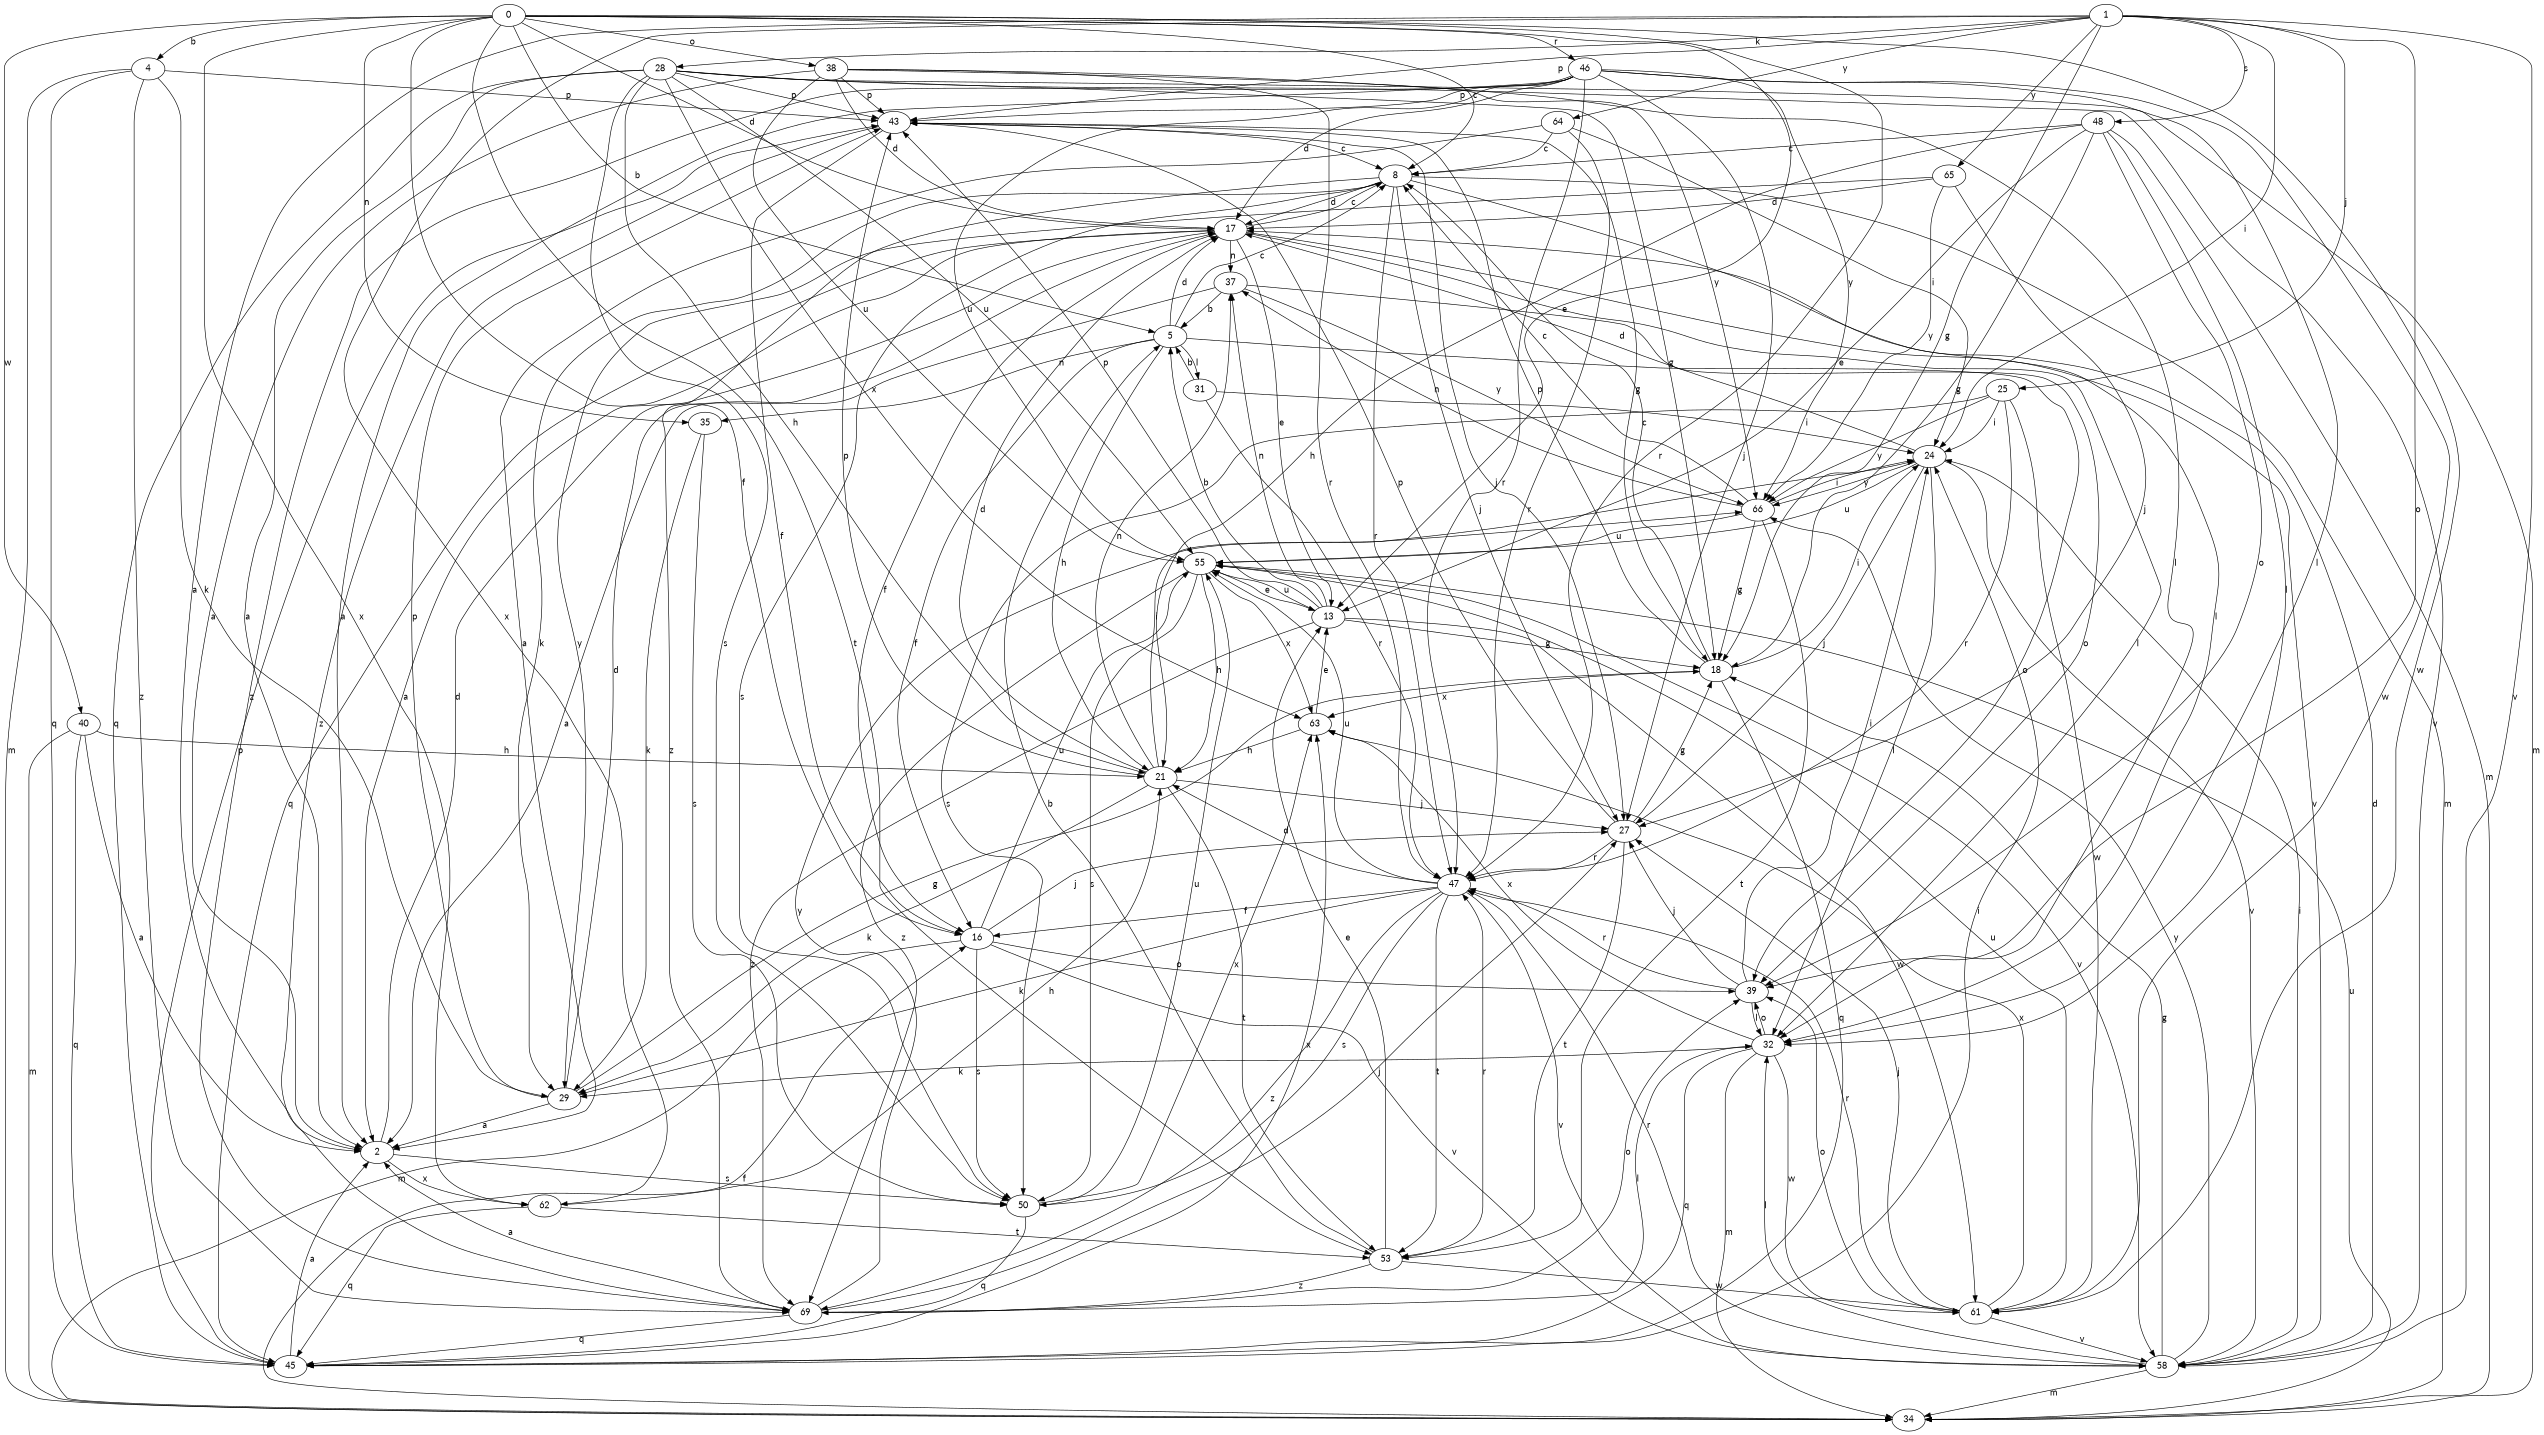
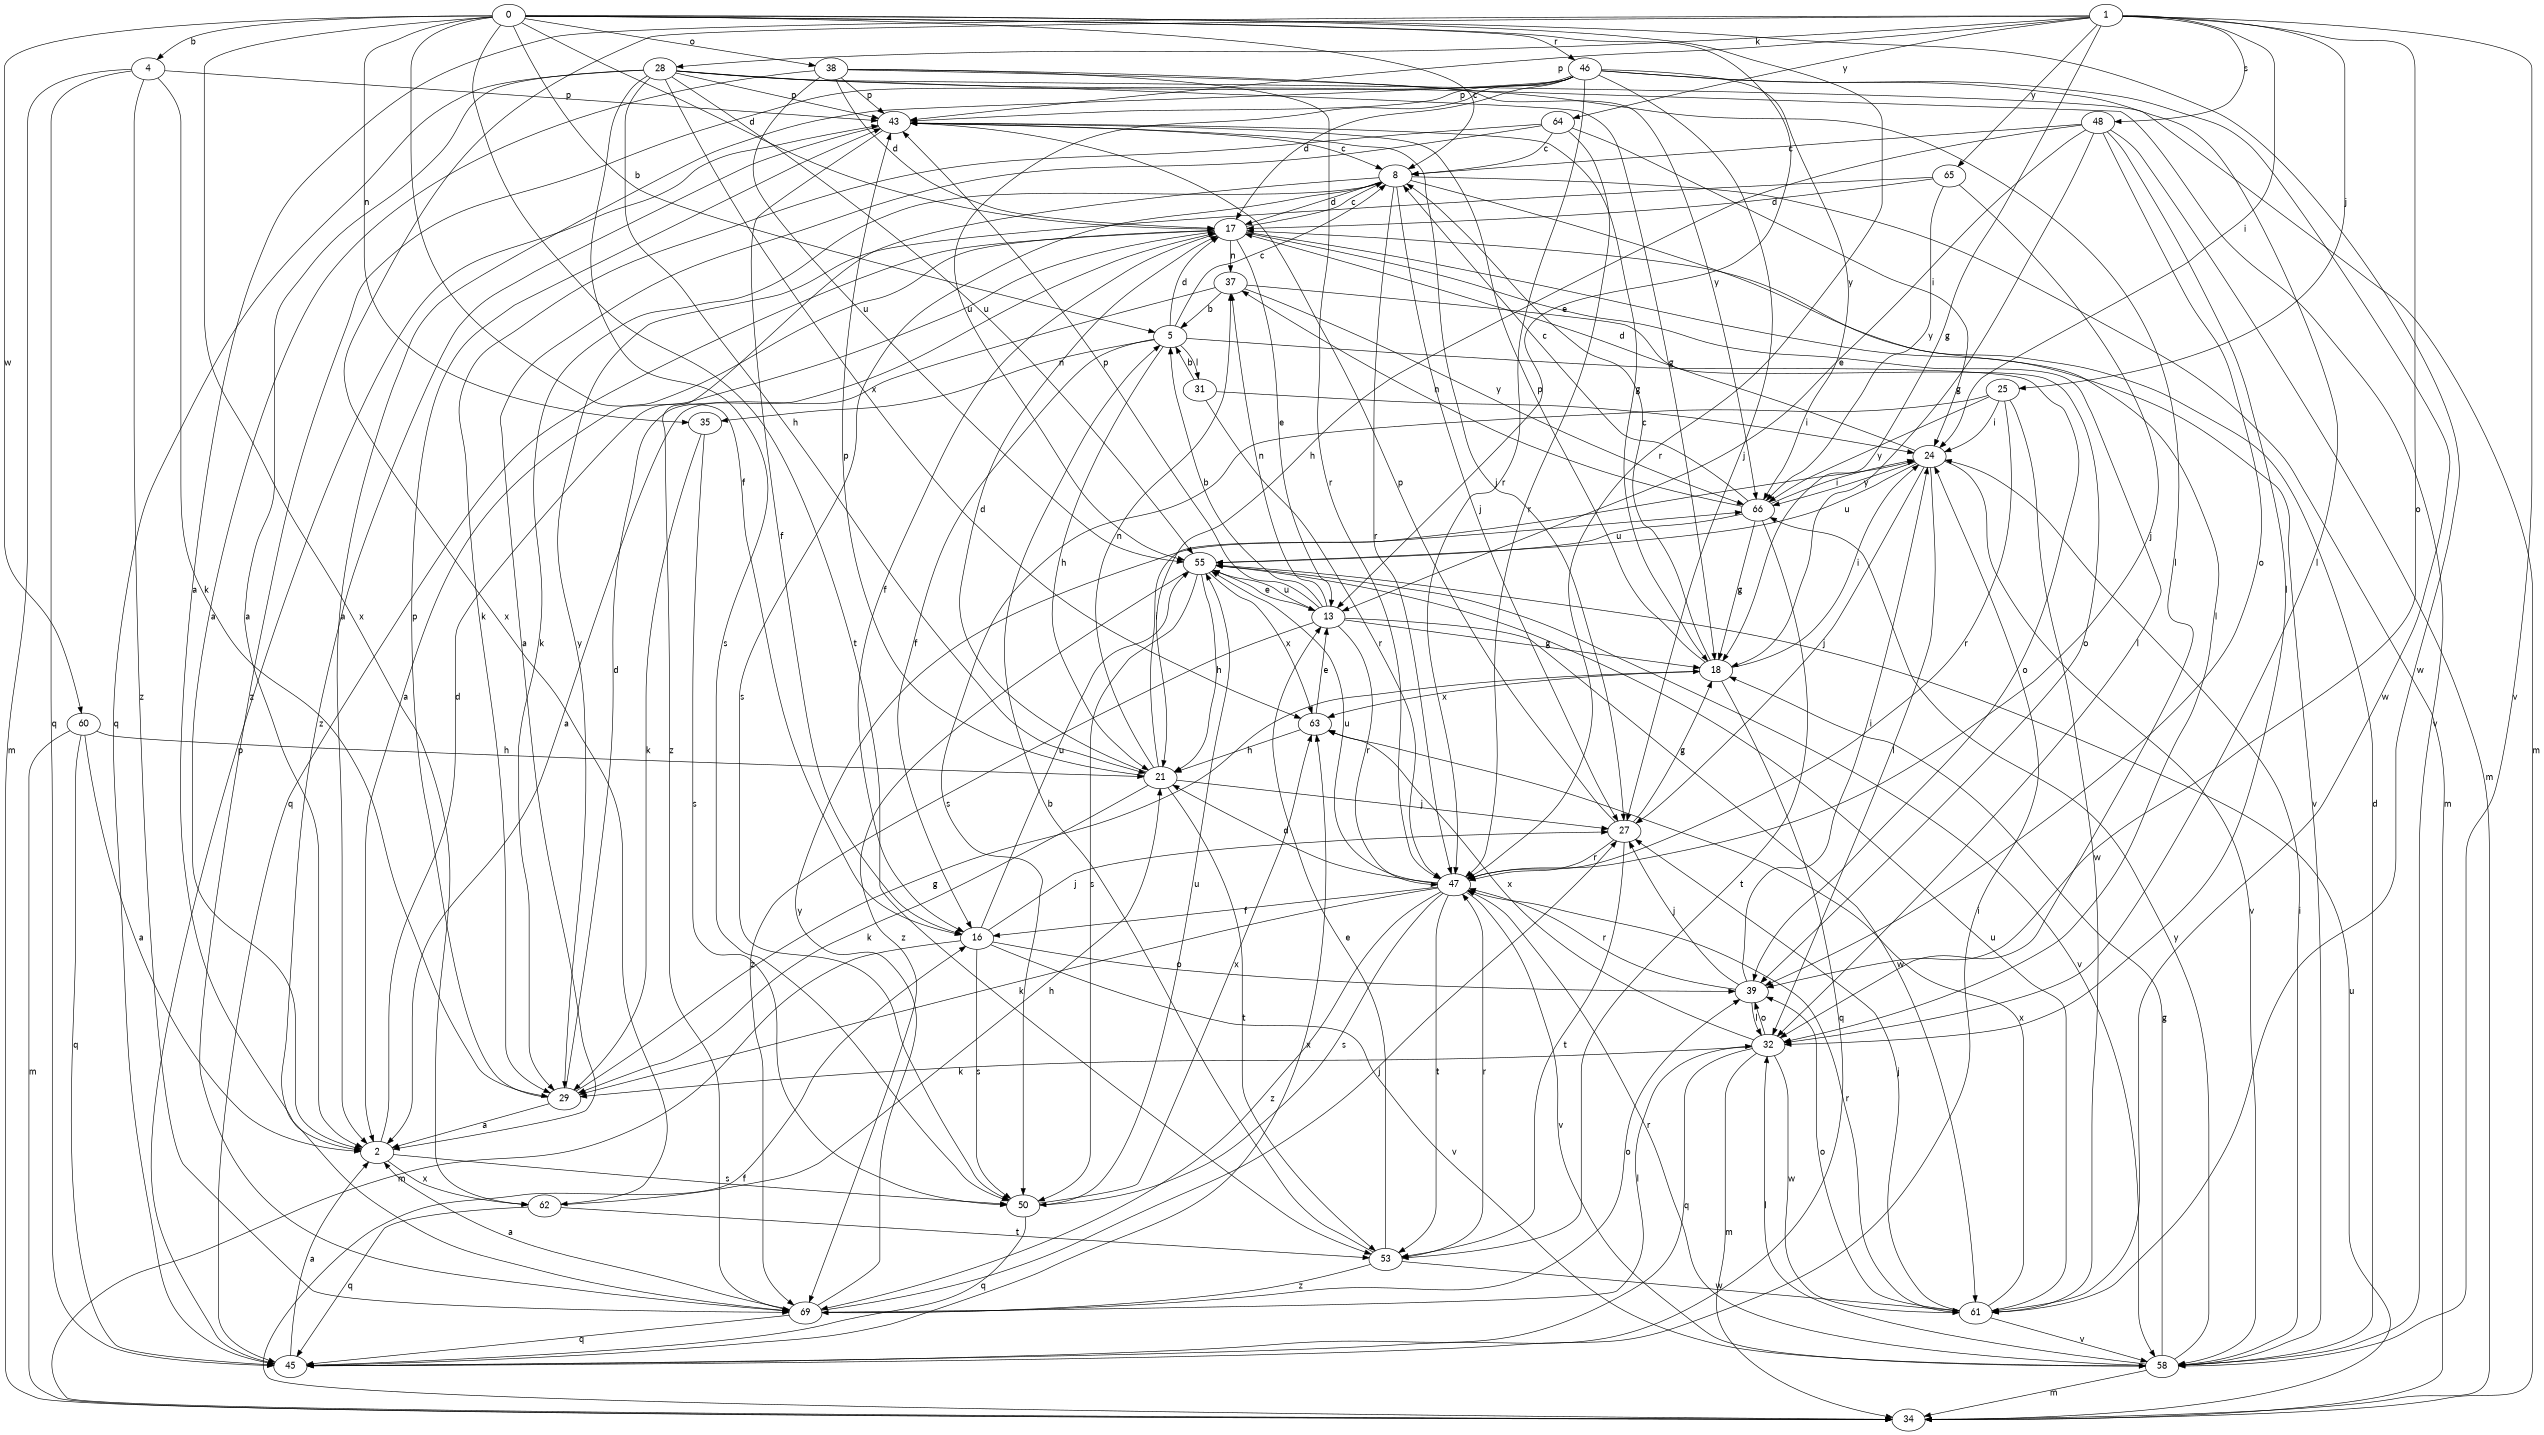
edge "64" -> "29": added, label "k"
edge "65" -> "27": now "65" -> "47"
node "40": label "40" -> "60"
edge "13" -> "47": added, label "r"
